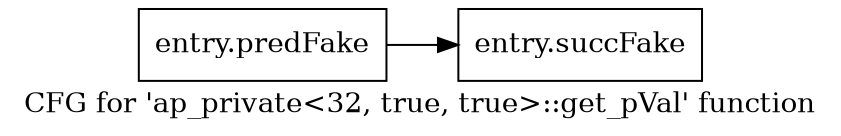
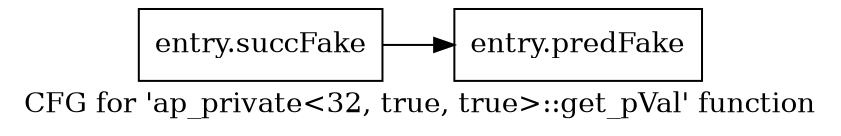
edge "entry.predFake" -> "entry.succFake": reversed
